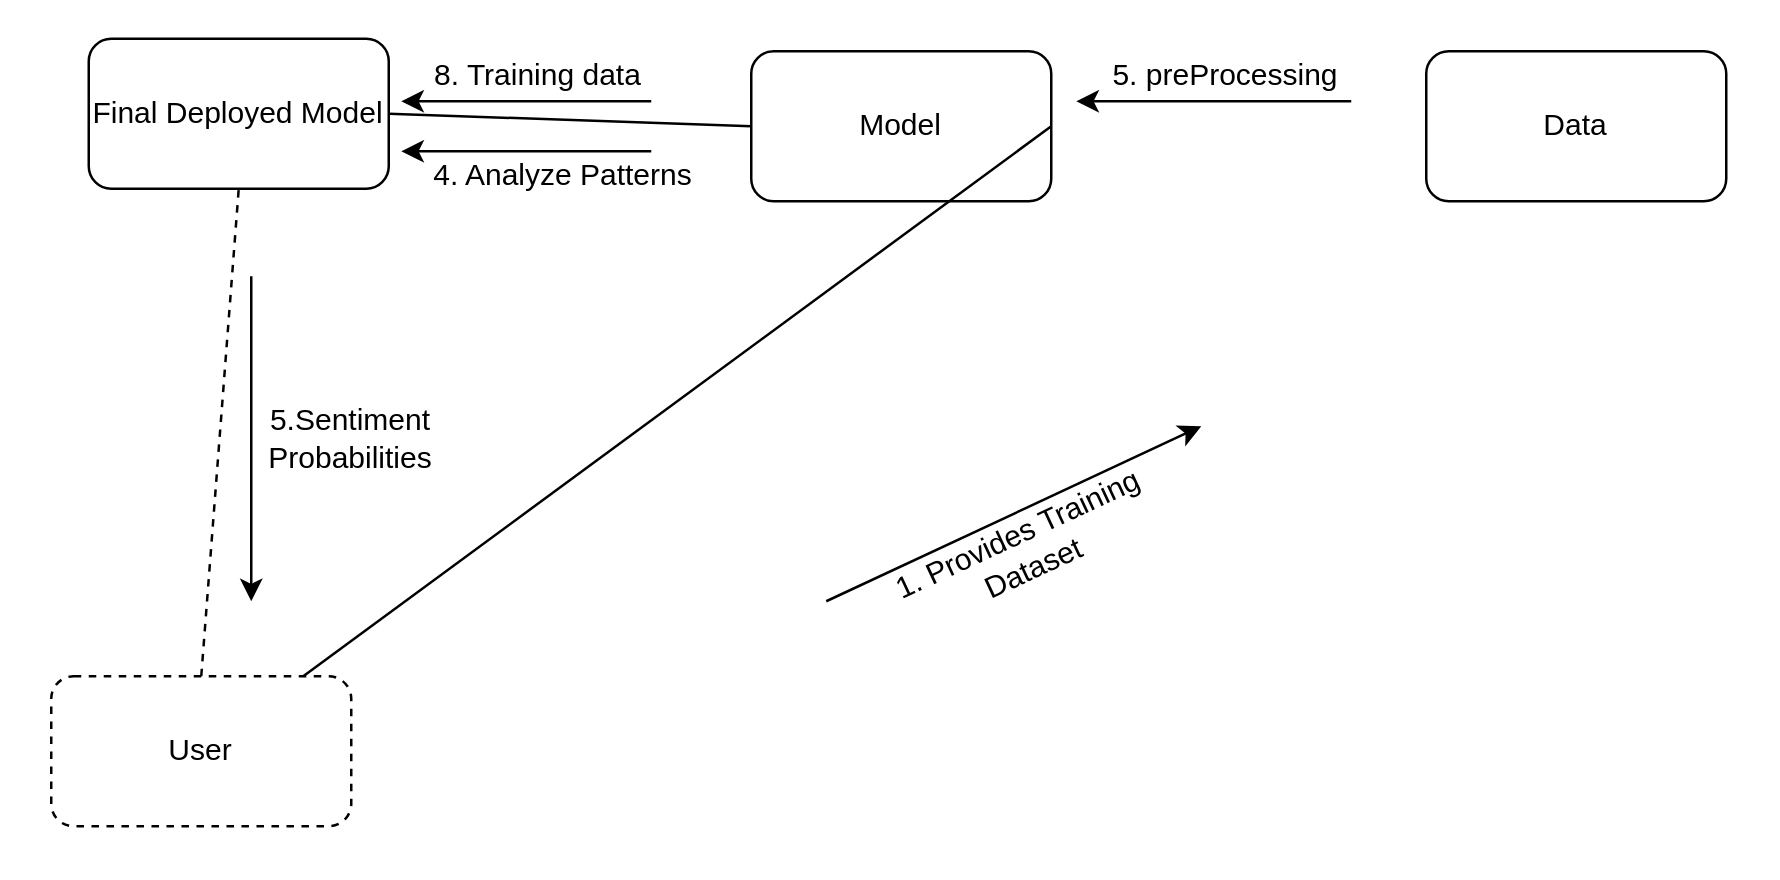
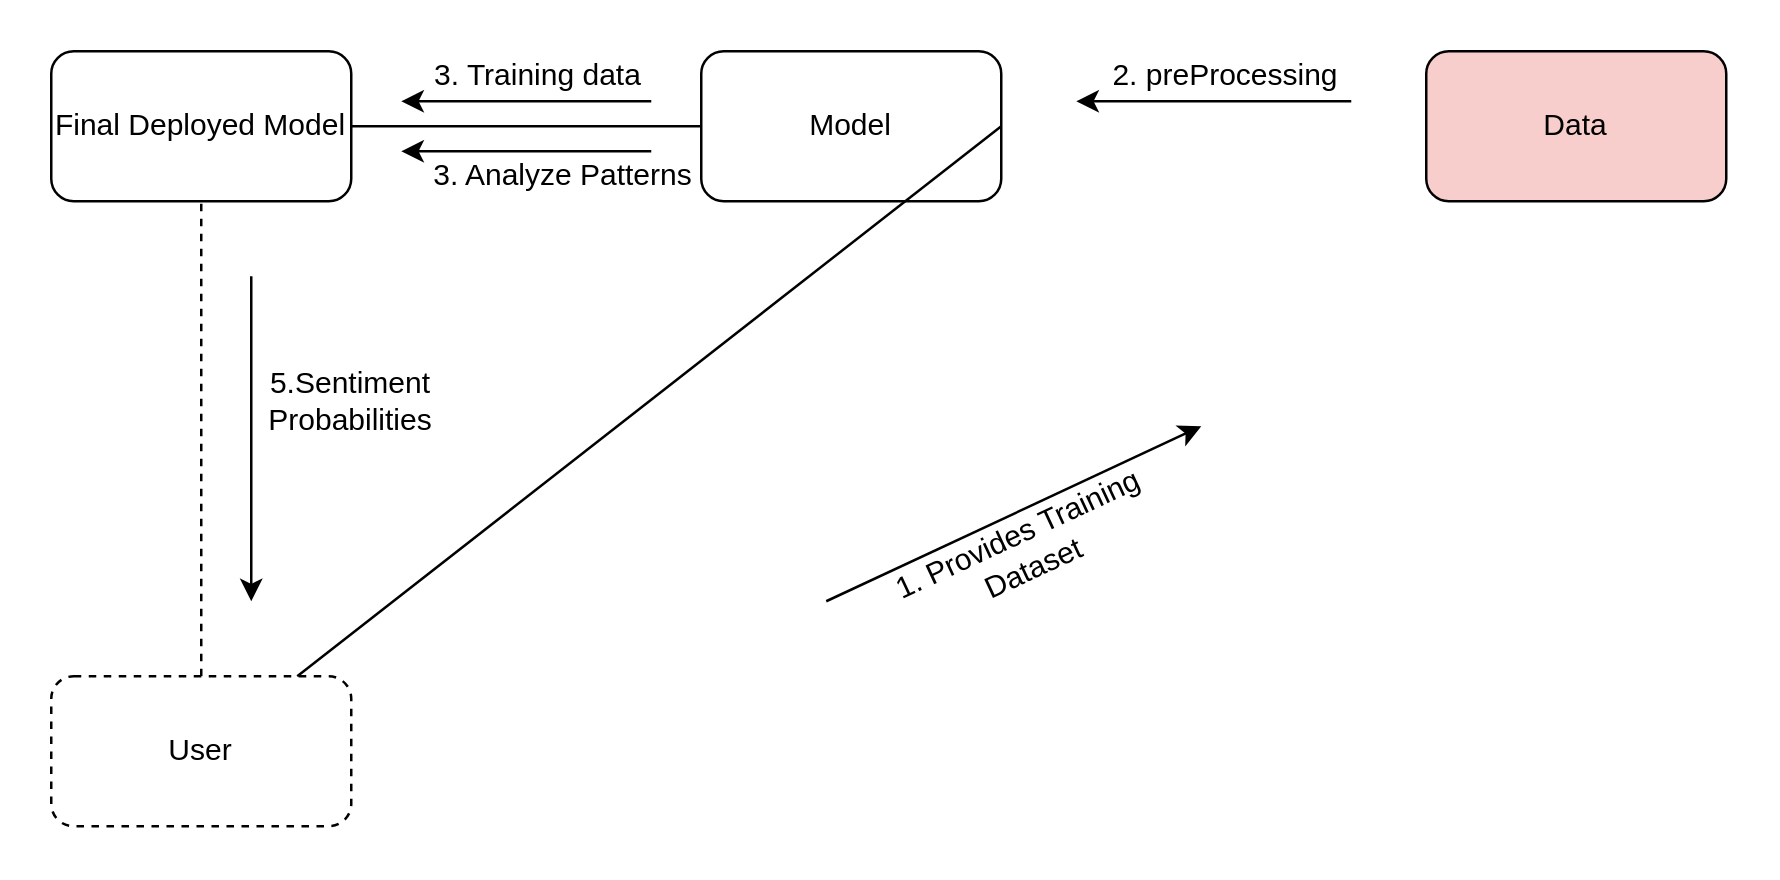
node "8. Training data": label "8. Training data" -> "3. Training data"
node "5. preProcessing": label "5. preProcessing" -> "2. preProcessing"
node "Final Deployed Model": moved (239, 114) -> (201, 126)
node "Model": moved (901, 126) -> (851, 126)
node "Data": fillcolor #ffffff -> #f8cecc
node "4. Analyze Patterns": label "4. Analyze Patterns" -> "3. Analyze Patterns"
node "5.Sentiment Probabilities": moved (351, 439) -> (351, 401)
